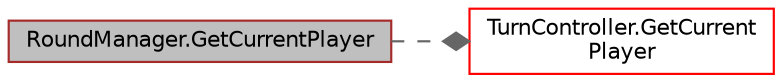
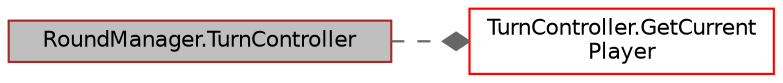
node "RoundManager.GetCurrentPlayer": label "RoundManager.GetCurrentPlayer" -> "RoundManager.TurnController"
